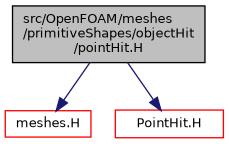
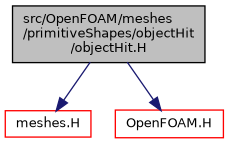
node "src/OpenFOAM/meshes /primitiveShapes/objectHit /pointHit.H": label "src/OpenFOAM/meshes /primitiveShapes/objectHit /pointHit.H" -> "src/OpenFOAM/meshes /primitiveShapes/objectHit /objectHit.H"
node "PointHit.H": label "PointHit.H" -> "OpenFOAM.H"
